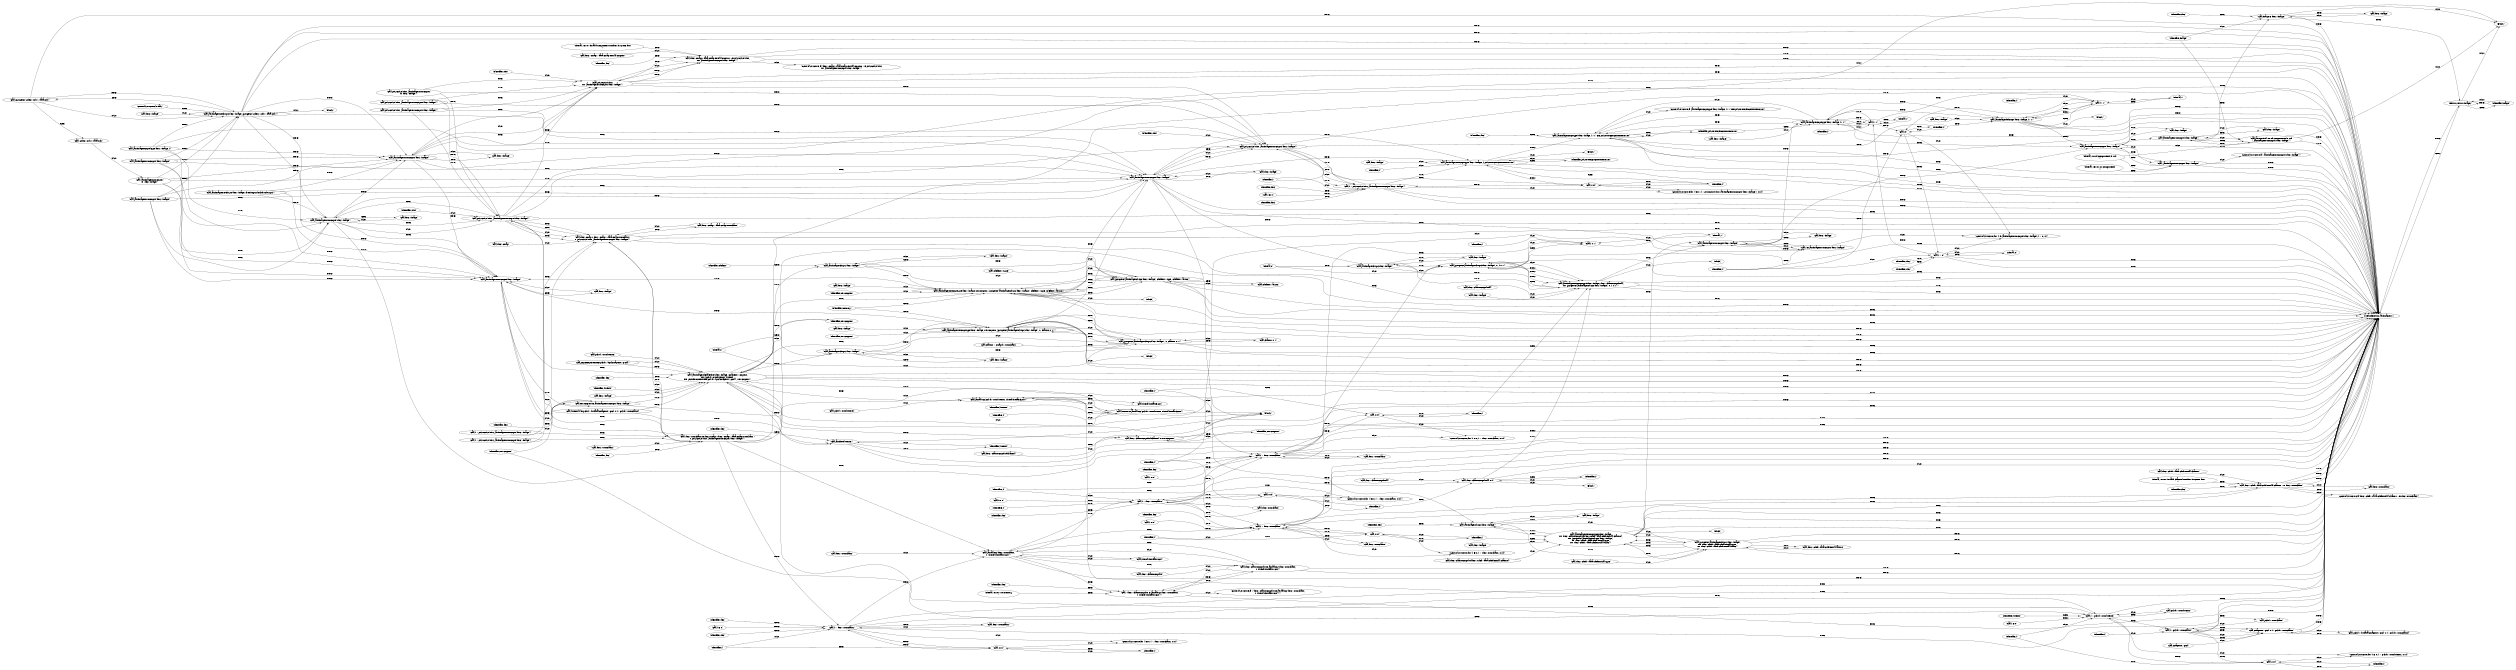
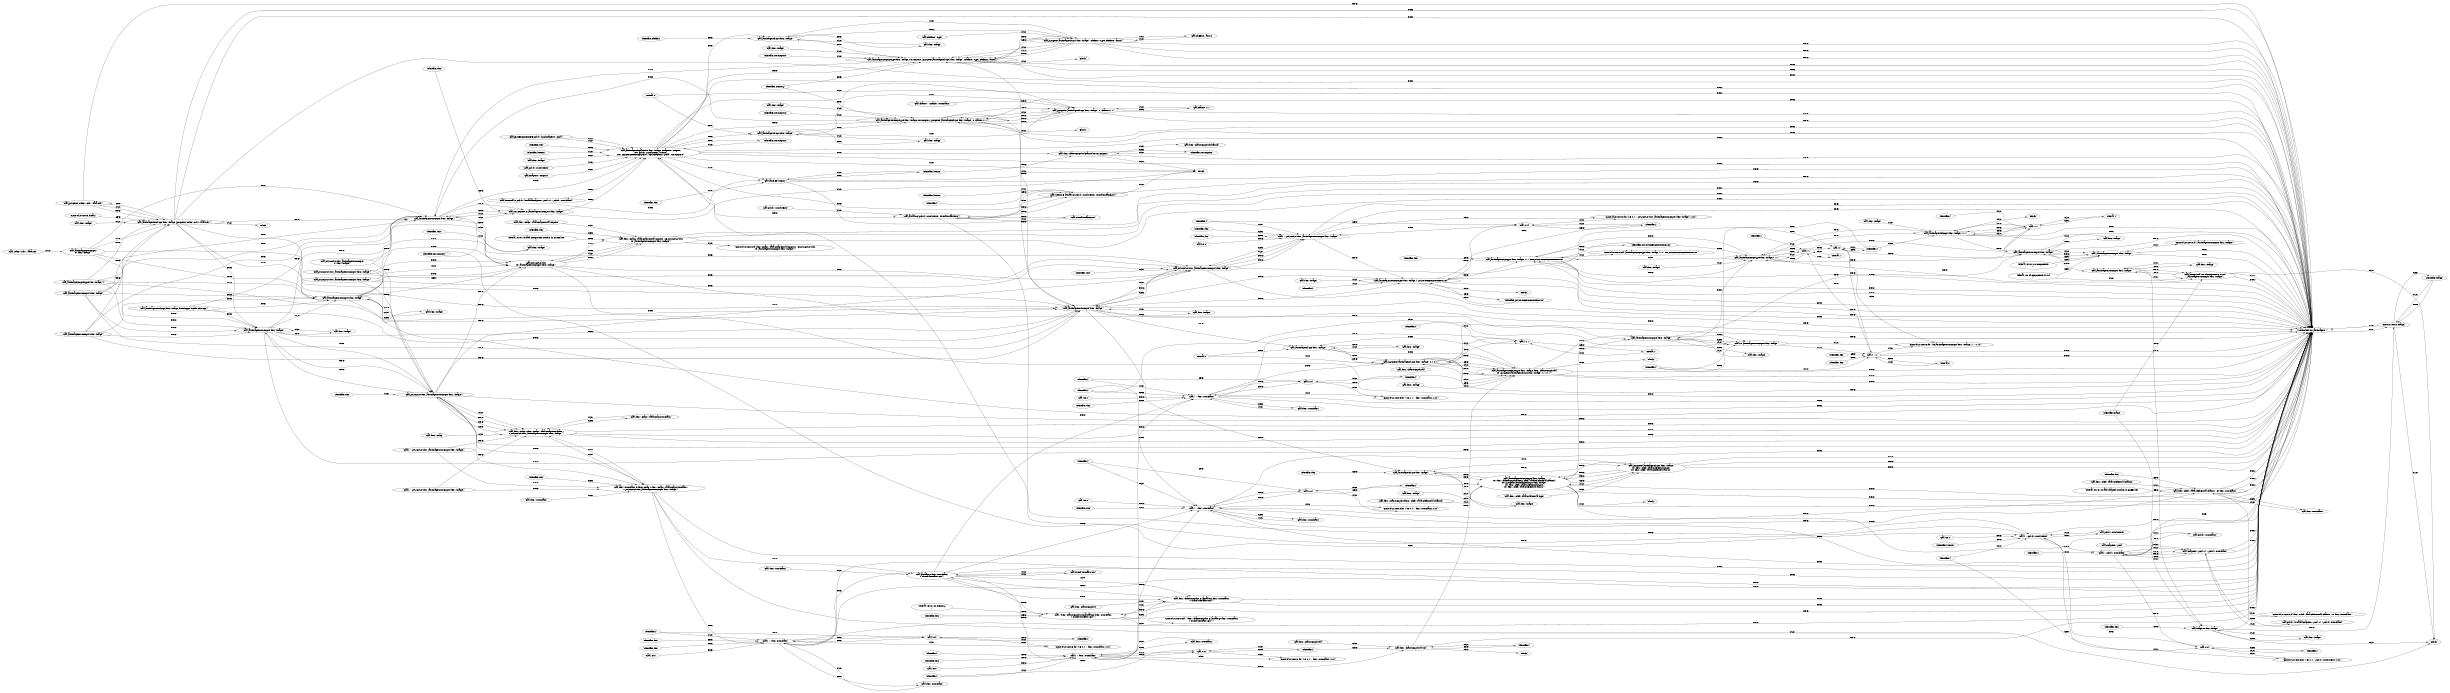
edge "(Call,jp2_getcs(&dec->colr->data.colr))" -> "(Call,&dec->colr->data.colr)": removed, label "CFG:"
node "(Call,cmapent->cmptno)": added
edge "(Call,i = jas_image_numcmpts(dec->image))" -> "(Call,i > 0)": added, label "DDG:"
edge "(Call,dec->chantocmptlut[channo])" -> "(Call,dec->chantocmptlut[channo] = newcmptno)": reversed
edge "(Call,dec->chantocmptlut[i] = i)" -> "(MethodReturn,jas_image_t *)": label "AST: " -> "DDG: "
node "(Call,dec->cdef->data.cdef.ents[i].assoc)": removed
